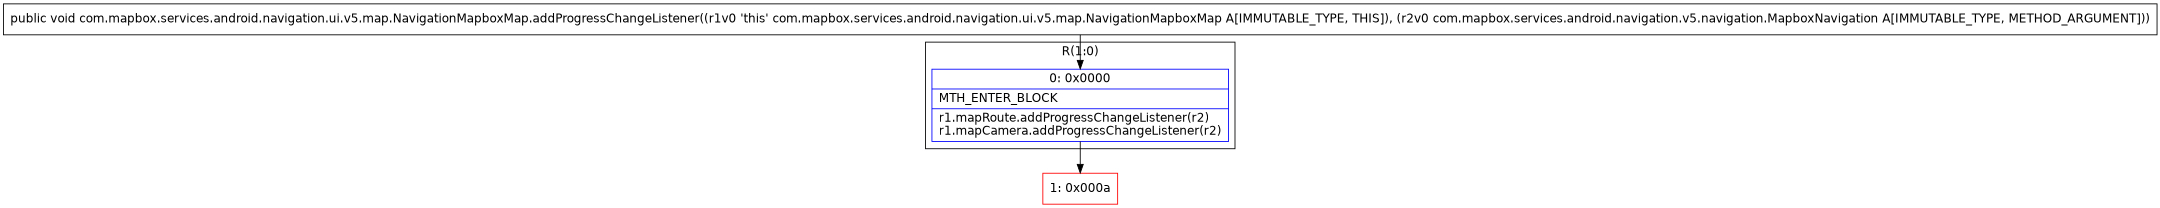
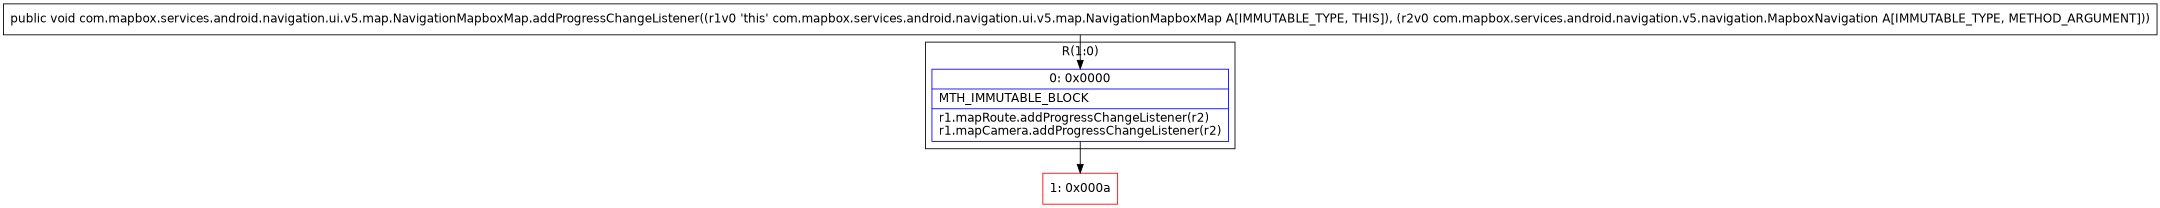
node "0: 0x0000": text "MTH_ENTER_BLOCK" -> "MTH_IMMUTABLE_BLOCK"
